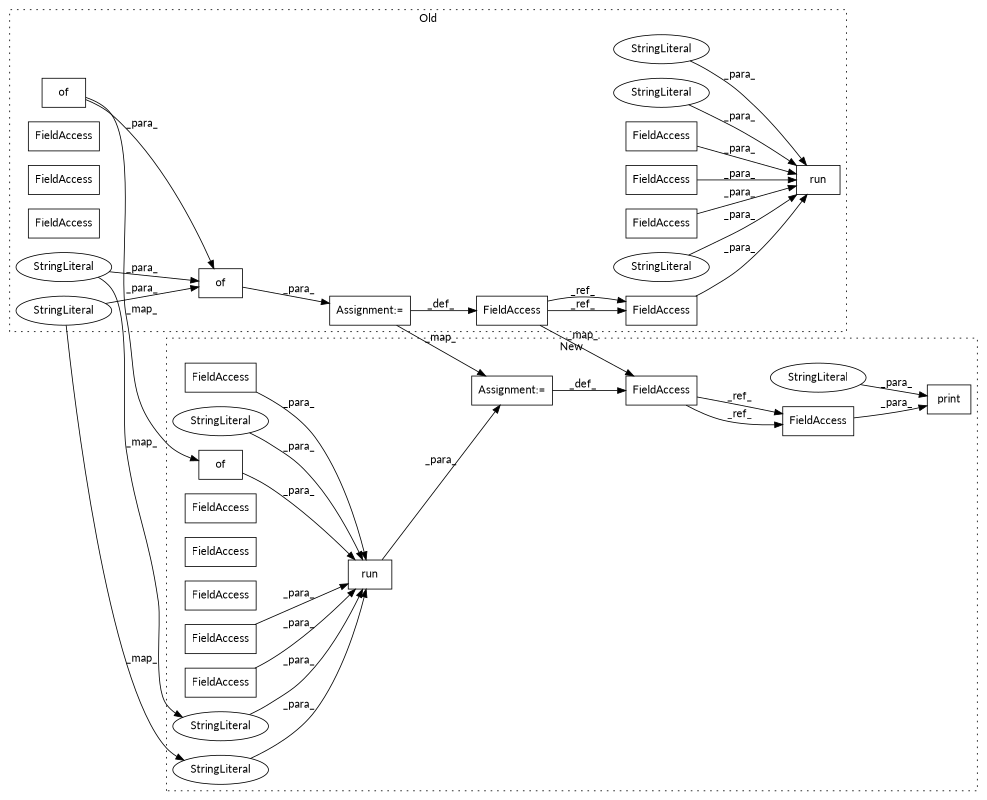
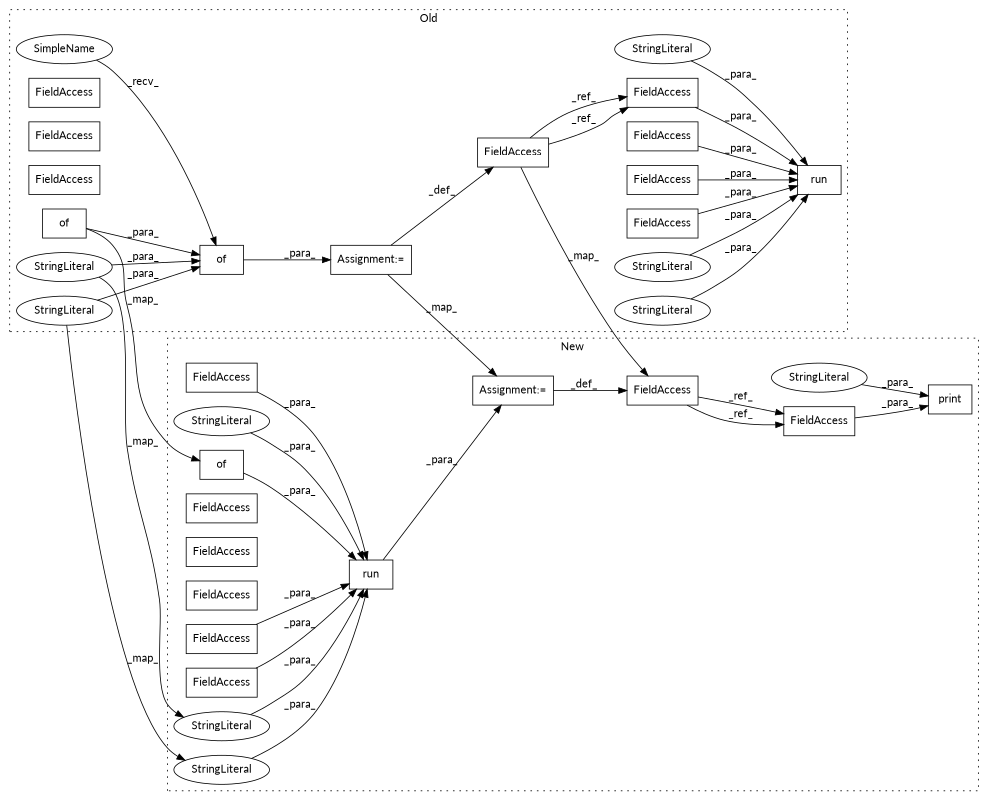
node "SimpleName": added
